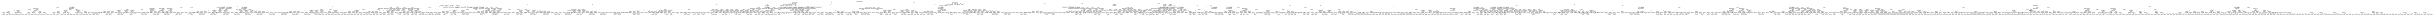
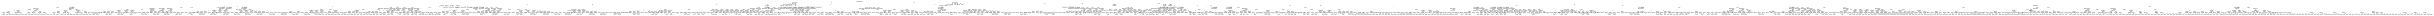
node "Renting entity? [7_56]": removed
